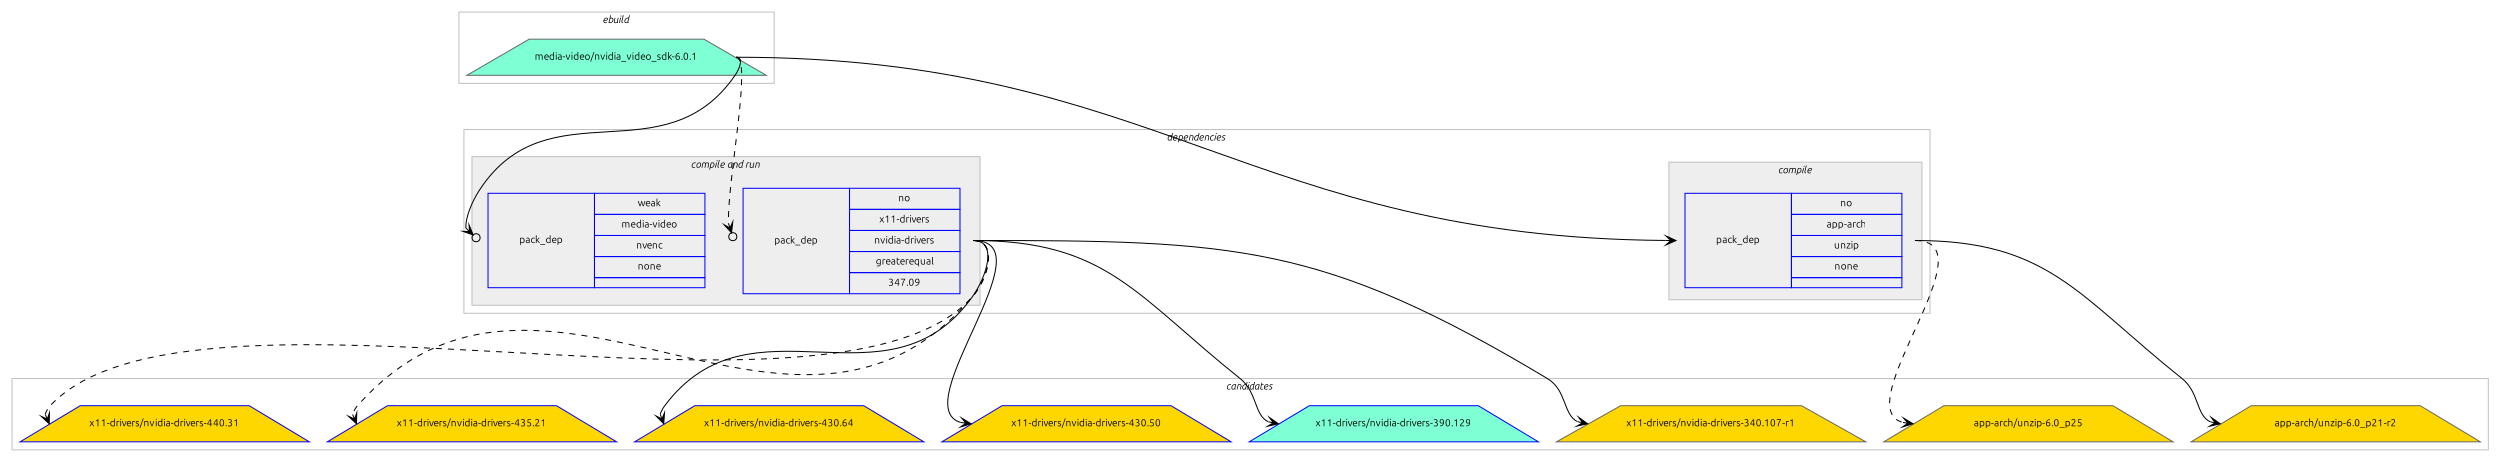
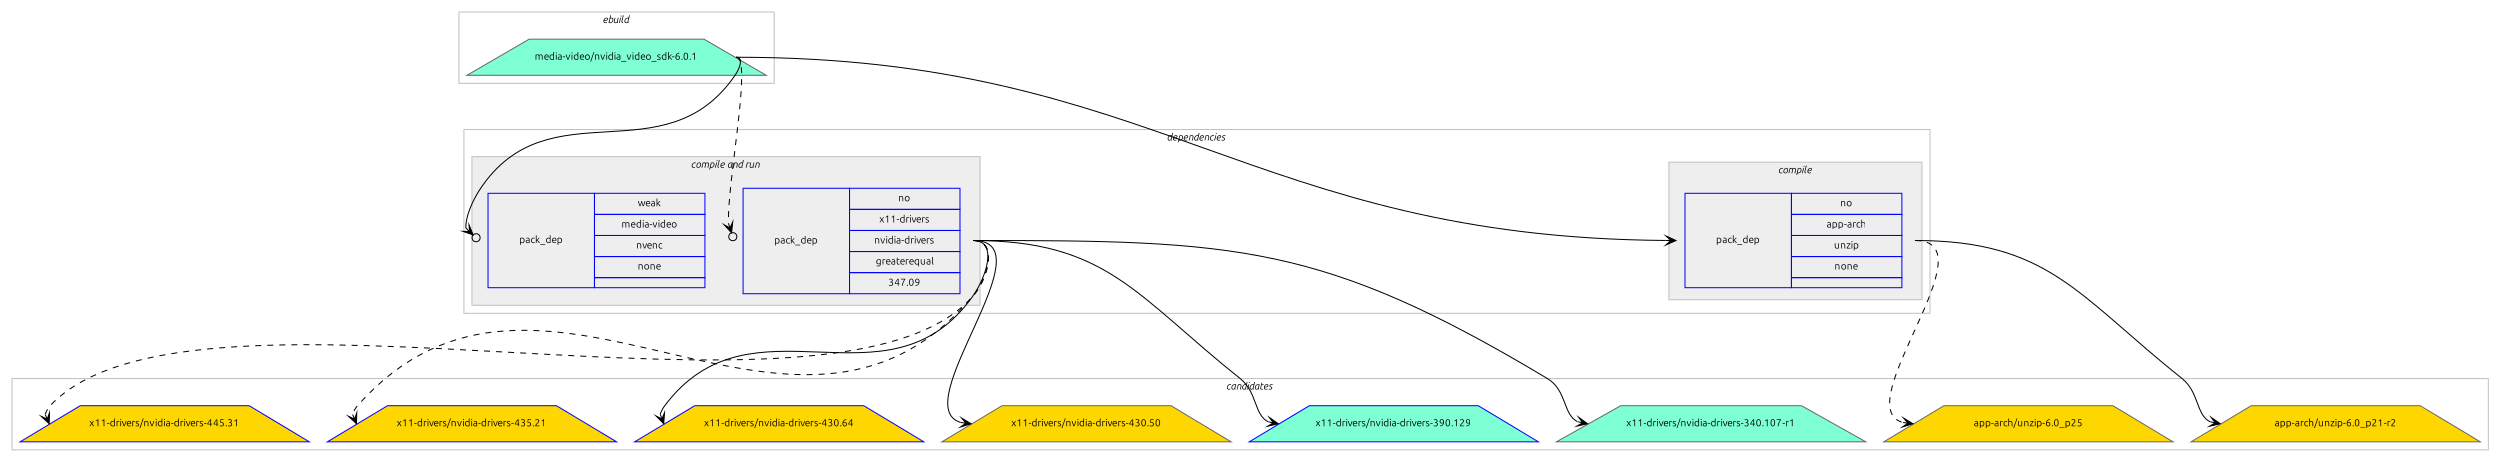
node "x11-drivers/nvidia-drivers-440.31": label "x11-drivers/nvidia-drivers-440.31" -> "x11-drivers/nvidia-drivers-445.31"
node "x11-drivers/nvidia-drivers-430.50": color blue -> gray40
node "x11-drivers/nvidia-drivers-340.107-r1": fillcolor gold -> aquamarine
